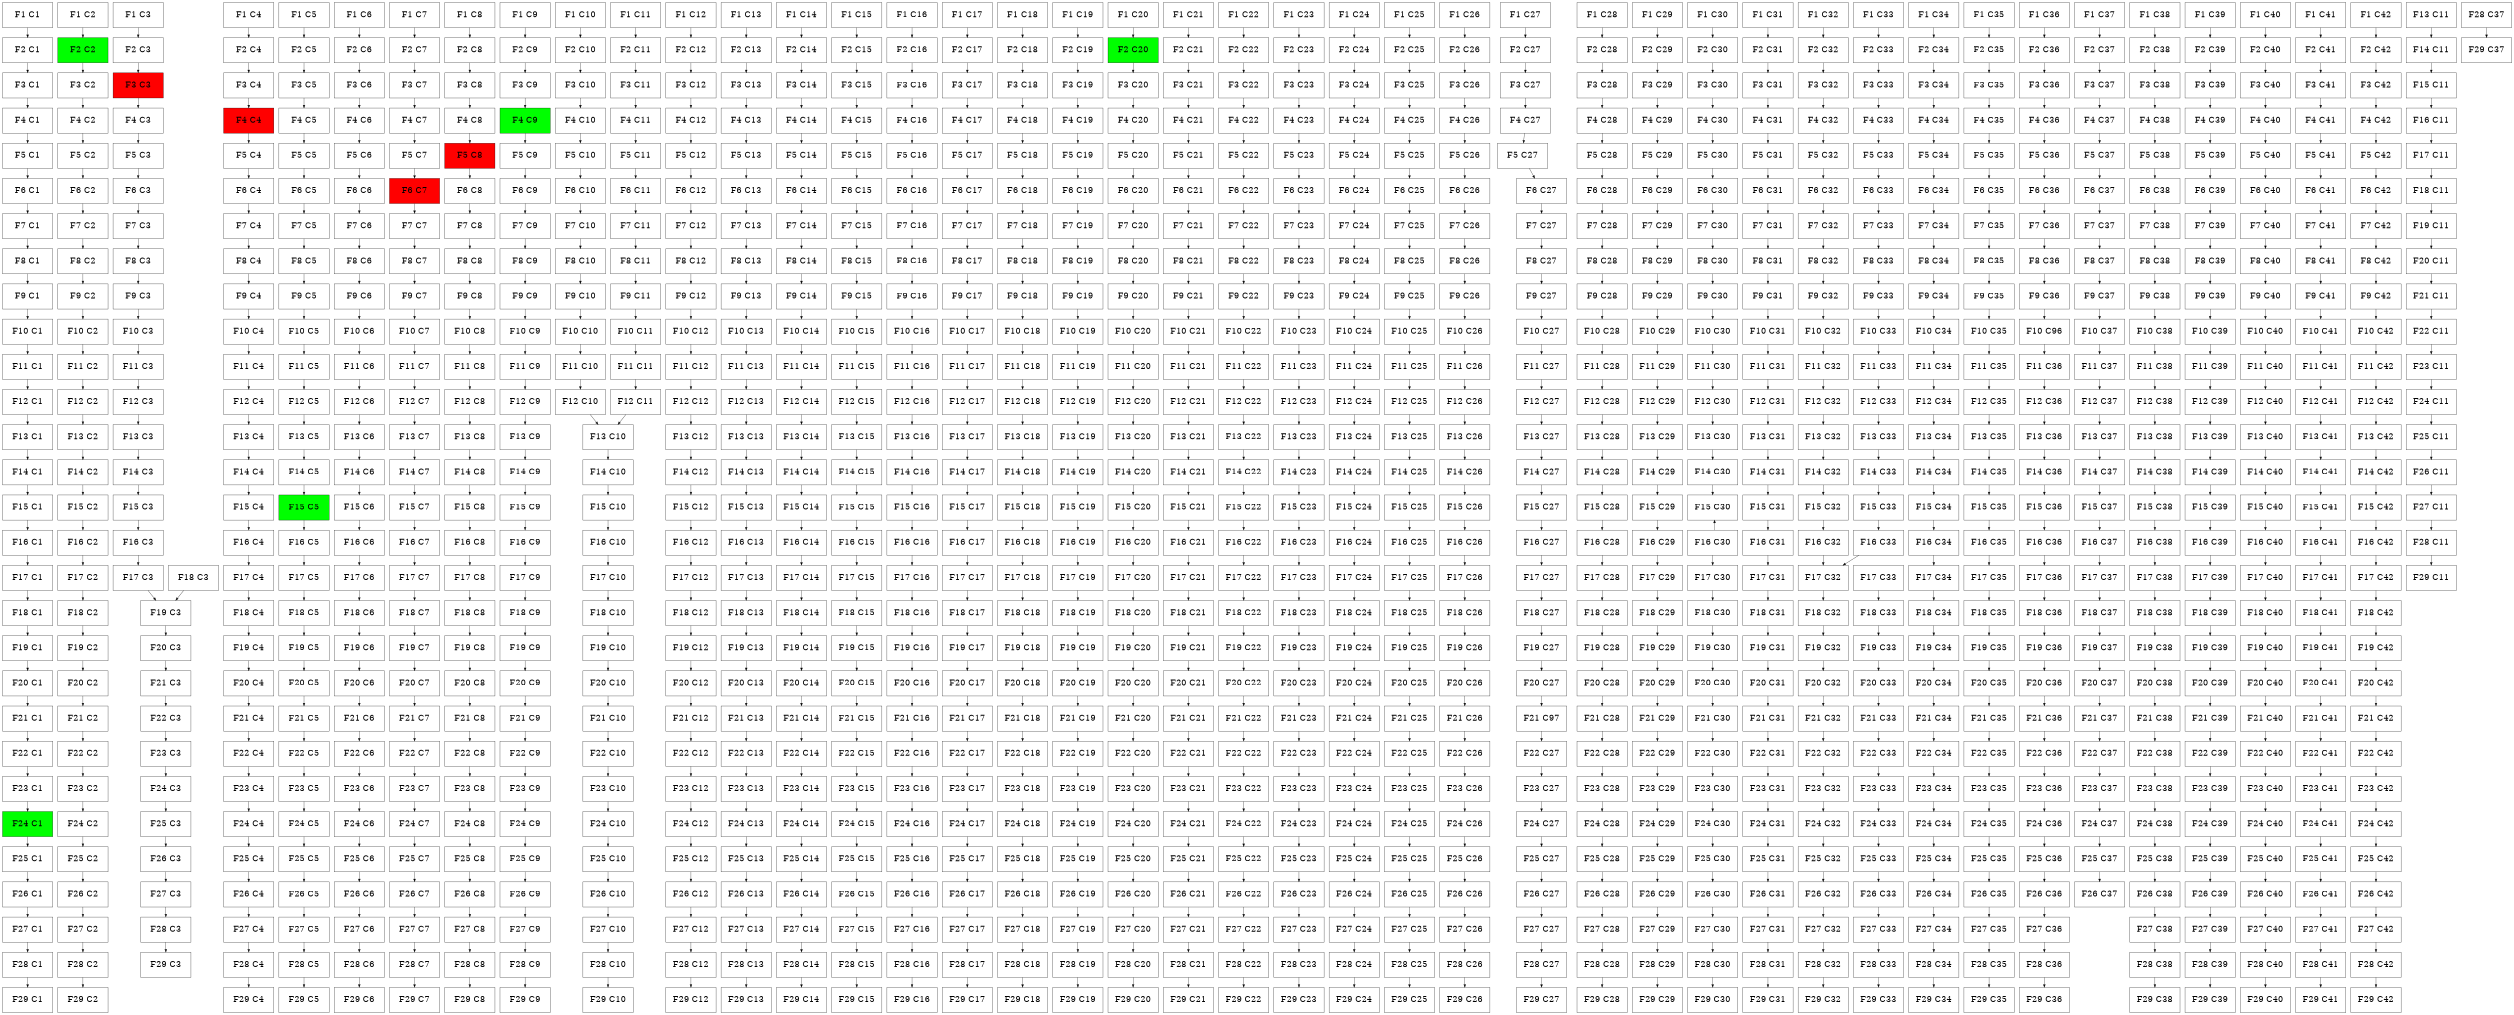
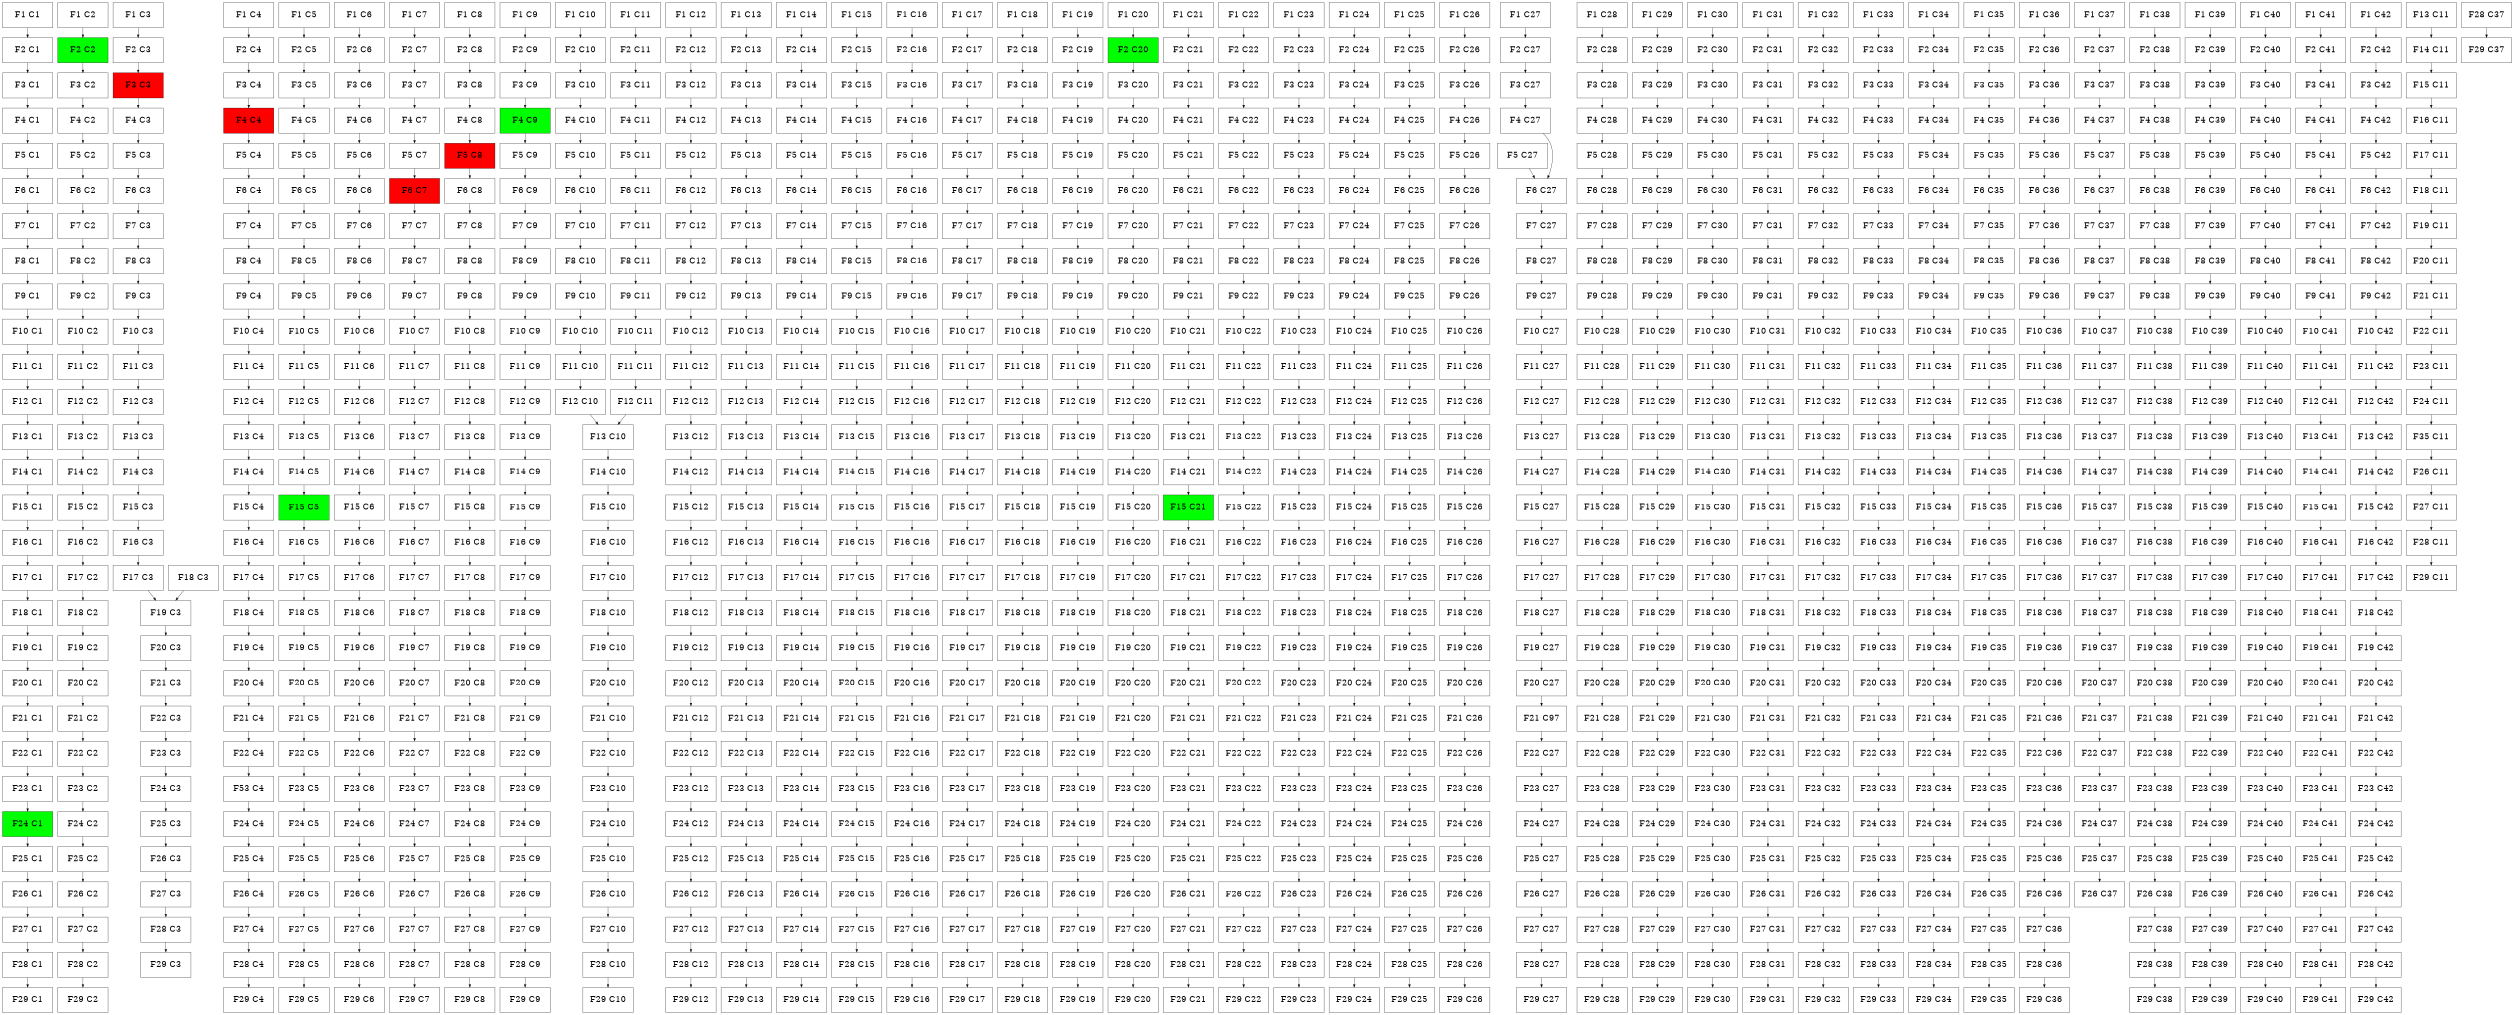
edge "F4 C27" -> "F5 C27": now "F4 C27" -> "F6 C27"
node "F10 C96": label "F10 C96" -> "F10 C36"
node "F25 C11": label "F25 C11" -> "F35 C11"
node "F15 C21": fillcolor white -> green
edge "F16 C30" -> "F15 C30": reversed
edge "F16 C33" -> "F17 C32": now "F16 C33" -> "F17 C33"
node "F23 C4": label "F23 C4" -> "F53 C4"
edge "F25 C22" -> "F26 C22": removed
